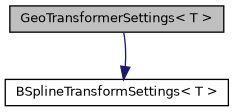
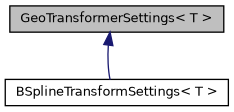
edge "GeoTransformerSettings< T >" -> "BSplineTransformSettings< T >": reversed
